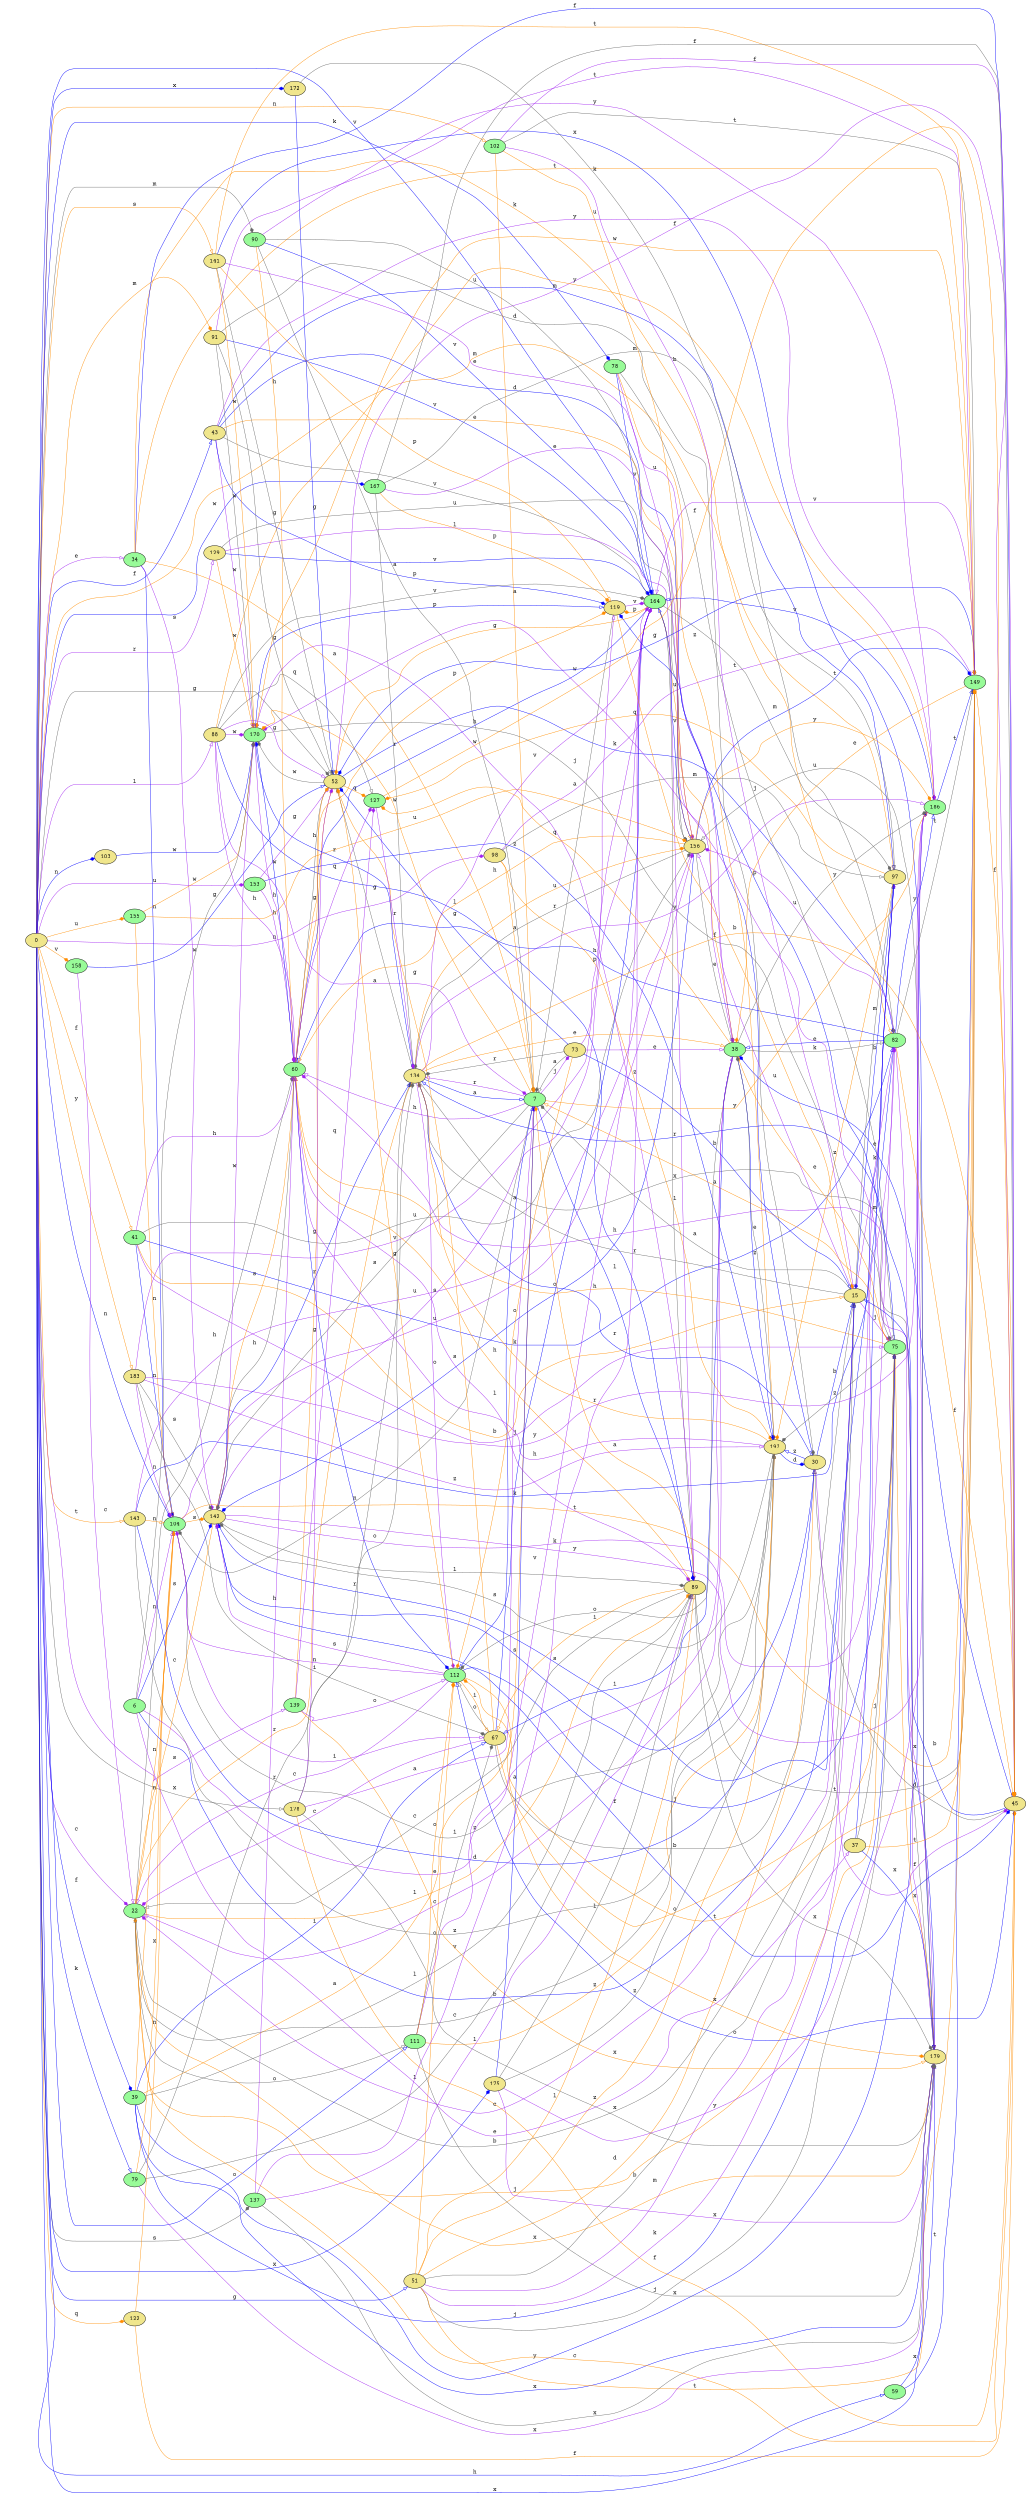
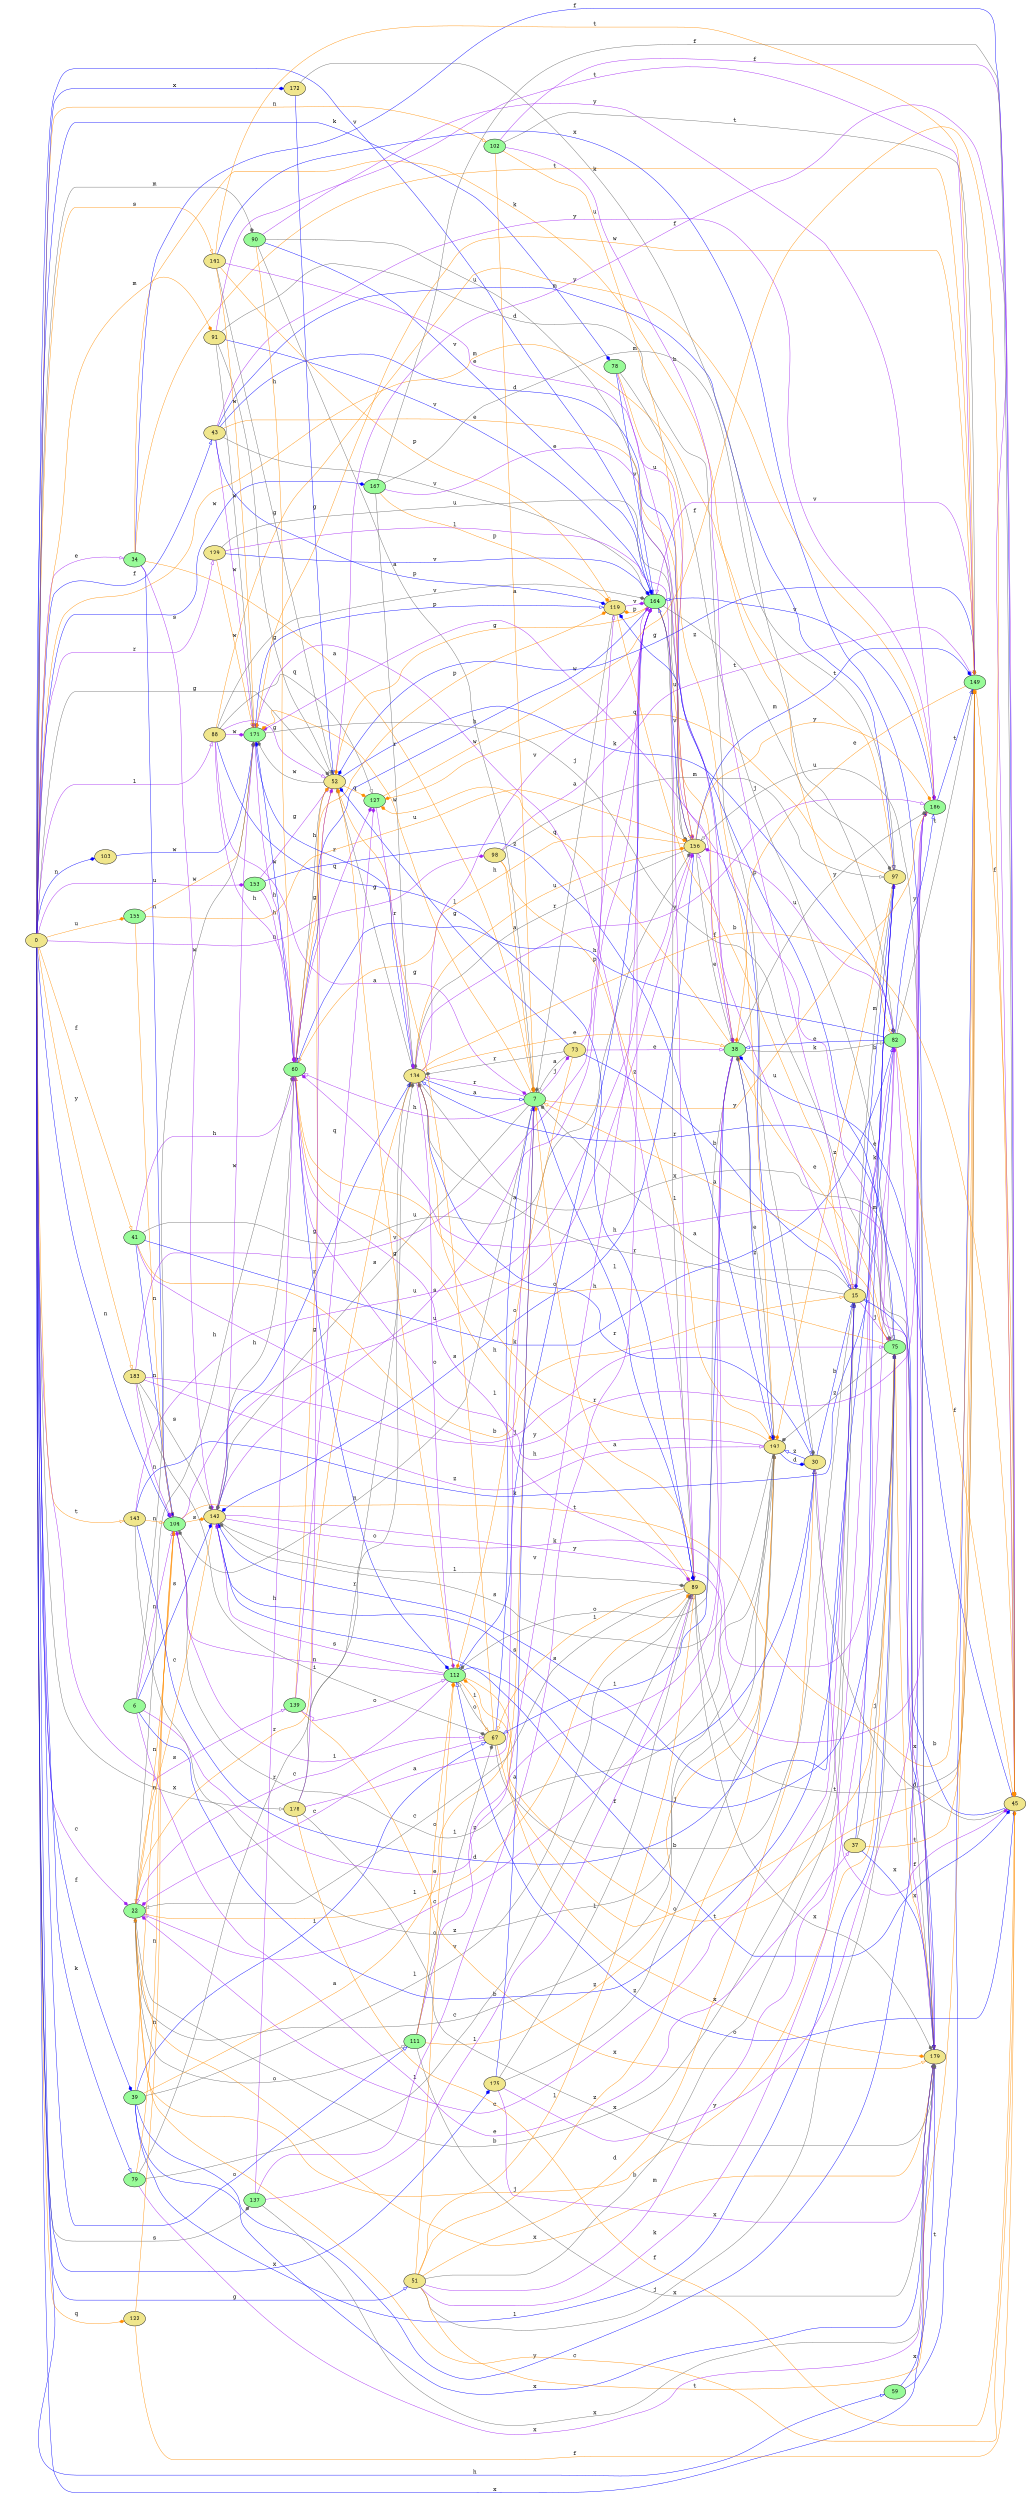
node "170": label "170" -> "171"
edge "119" -> "15": arrowhead diamond -> onormal
node "158": removed
edge "60" -> "142": removed, label "s"
edge "79" -> "104": label "x" -> "n"
edge "39" -> "75": label "j" -> "l"
